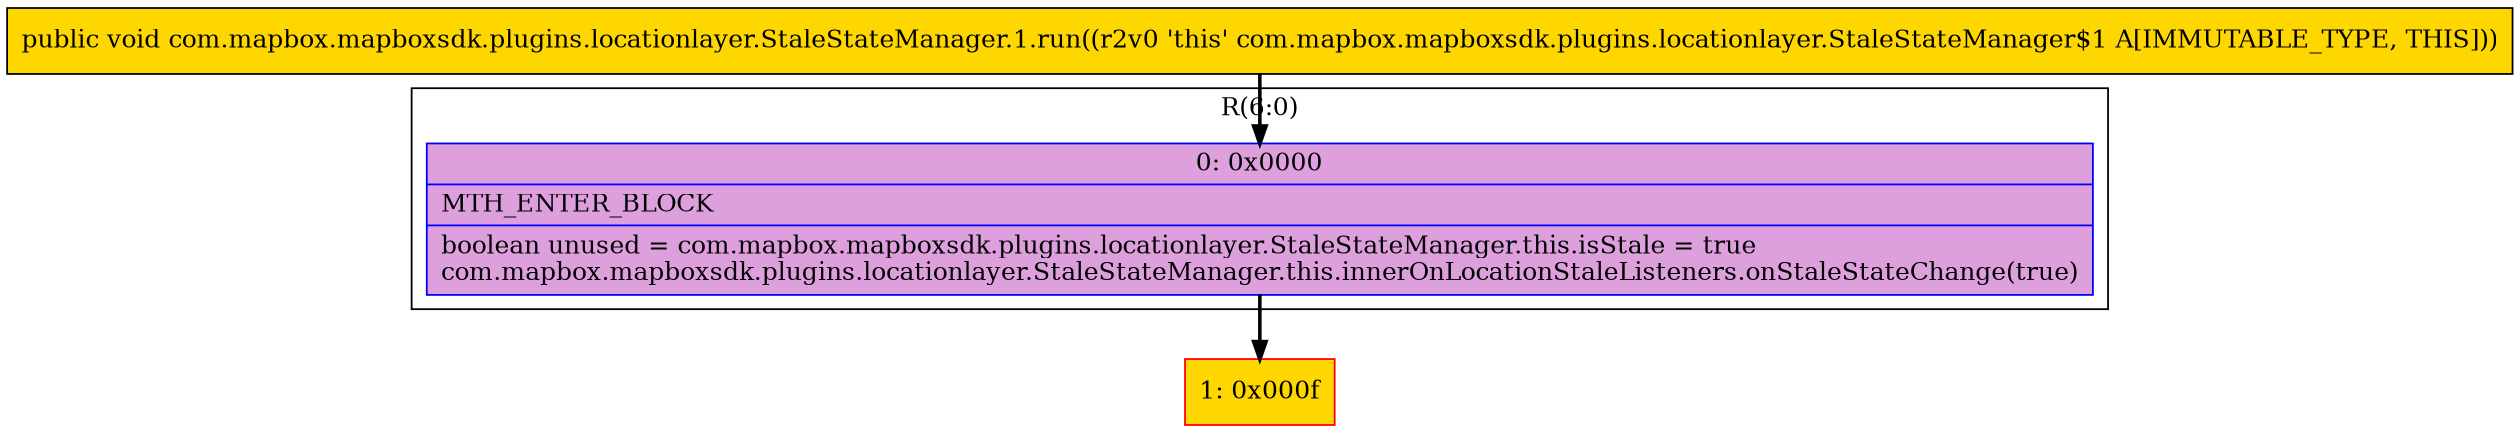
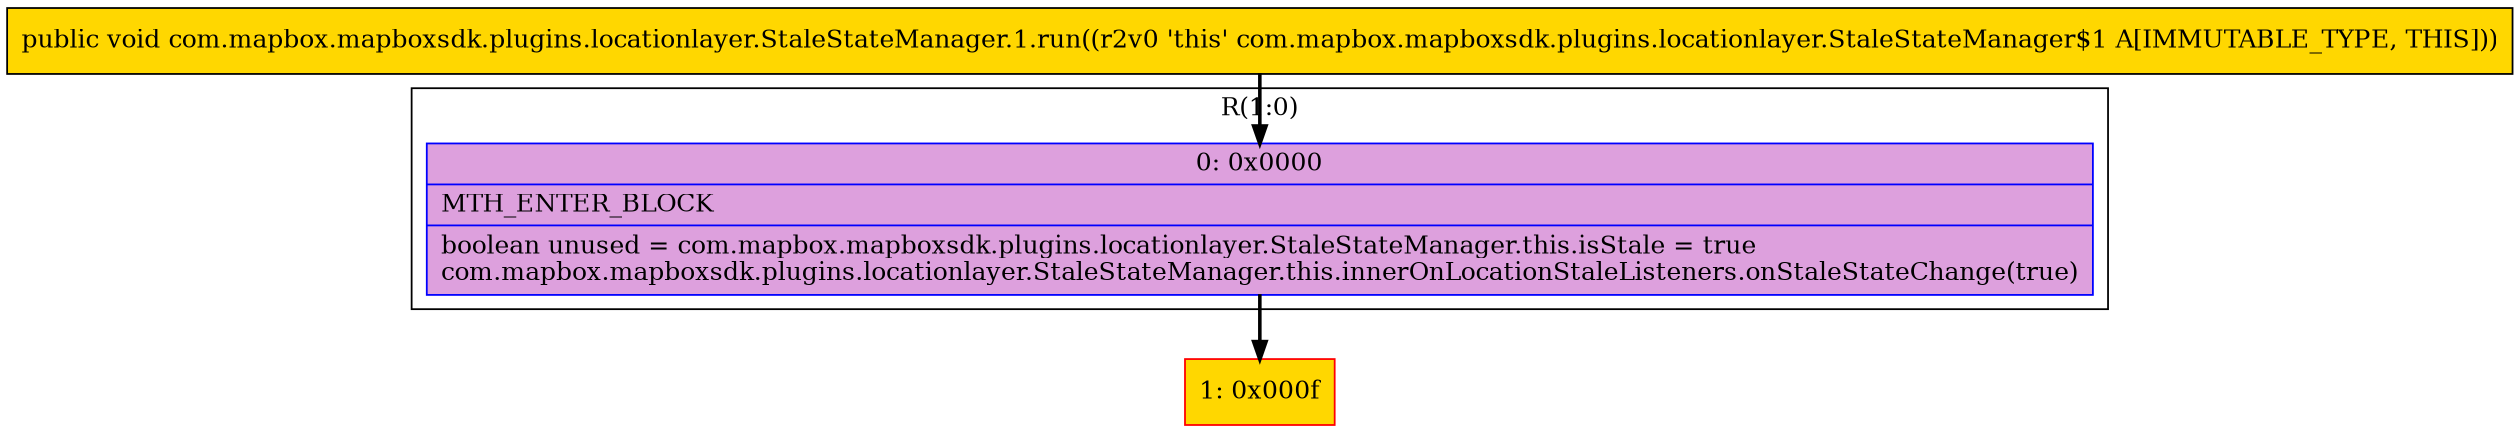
cluster "R(6:0)": label "R(6:0)" -> "R(1:0)"
